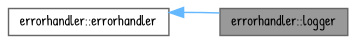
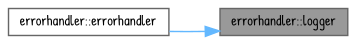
edge "errorhandler::logger" -> "errorhandler::errorhandler": reversed
